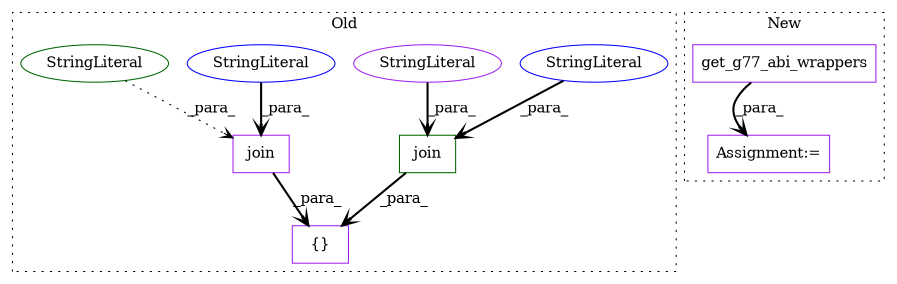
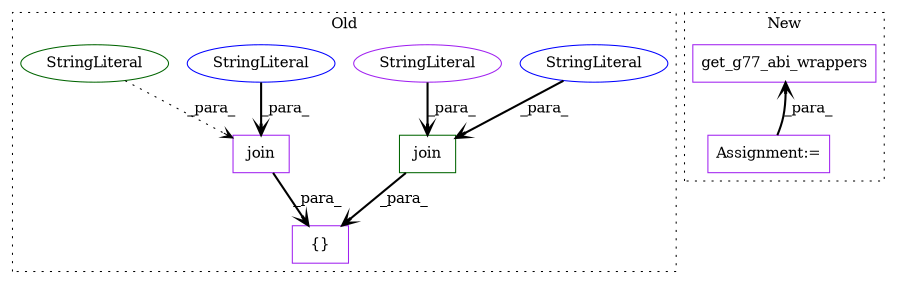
edge "get_g77_abi_wrappers" -> "Assignment:=": reversed
